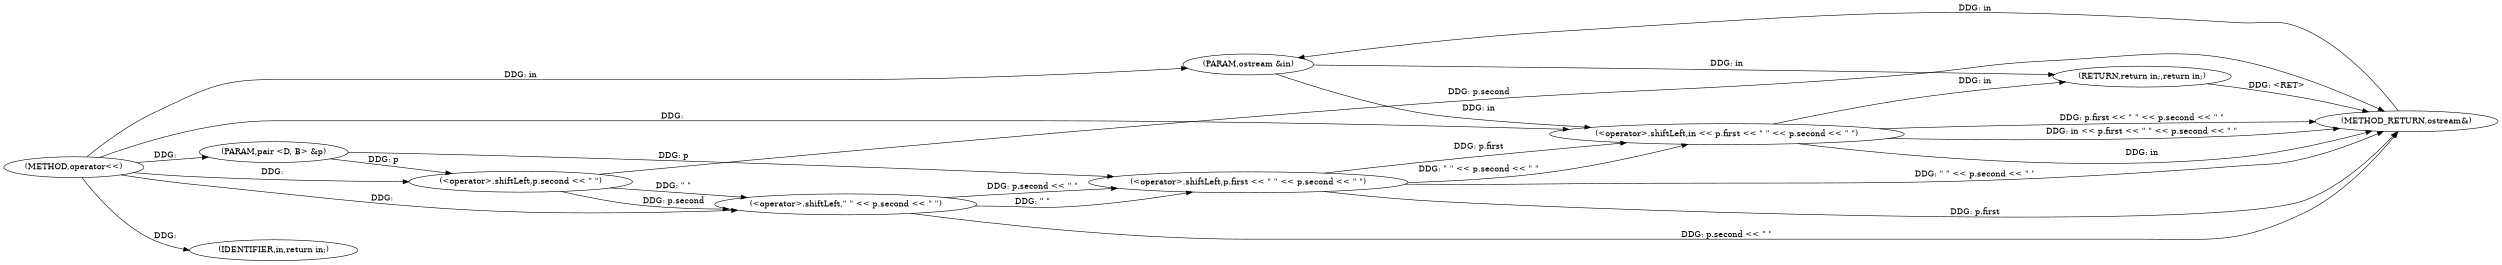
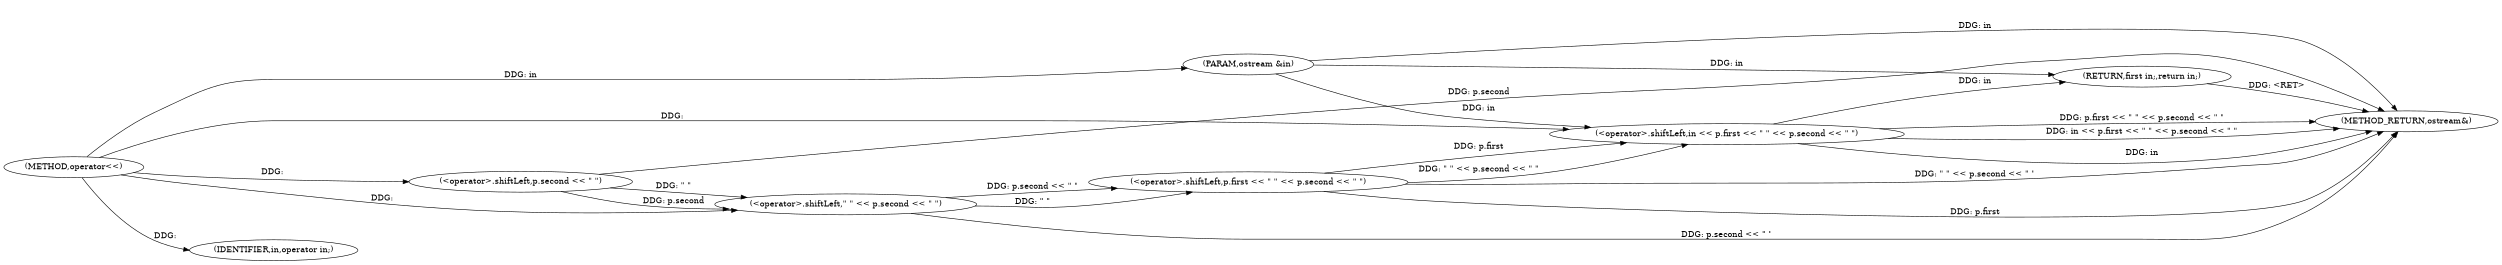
edge "(METHOD_RETURN,ostream&)" -> "(PARAM,ostream &in)": reversed
node "(RETURN,return in;,return in;)": label "(RETURN,return in;,return in;)" -> "(RETURN,first in;,return in;)"
node "(PARAM,pair <D, B> &p)": removed
node "(IDENTIFIER,in,return in;)": label "(IDENTIFIER,in,return in;)" -> "(IDENTIFIER,in,operator in;)"
